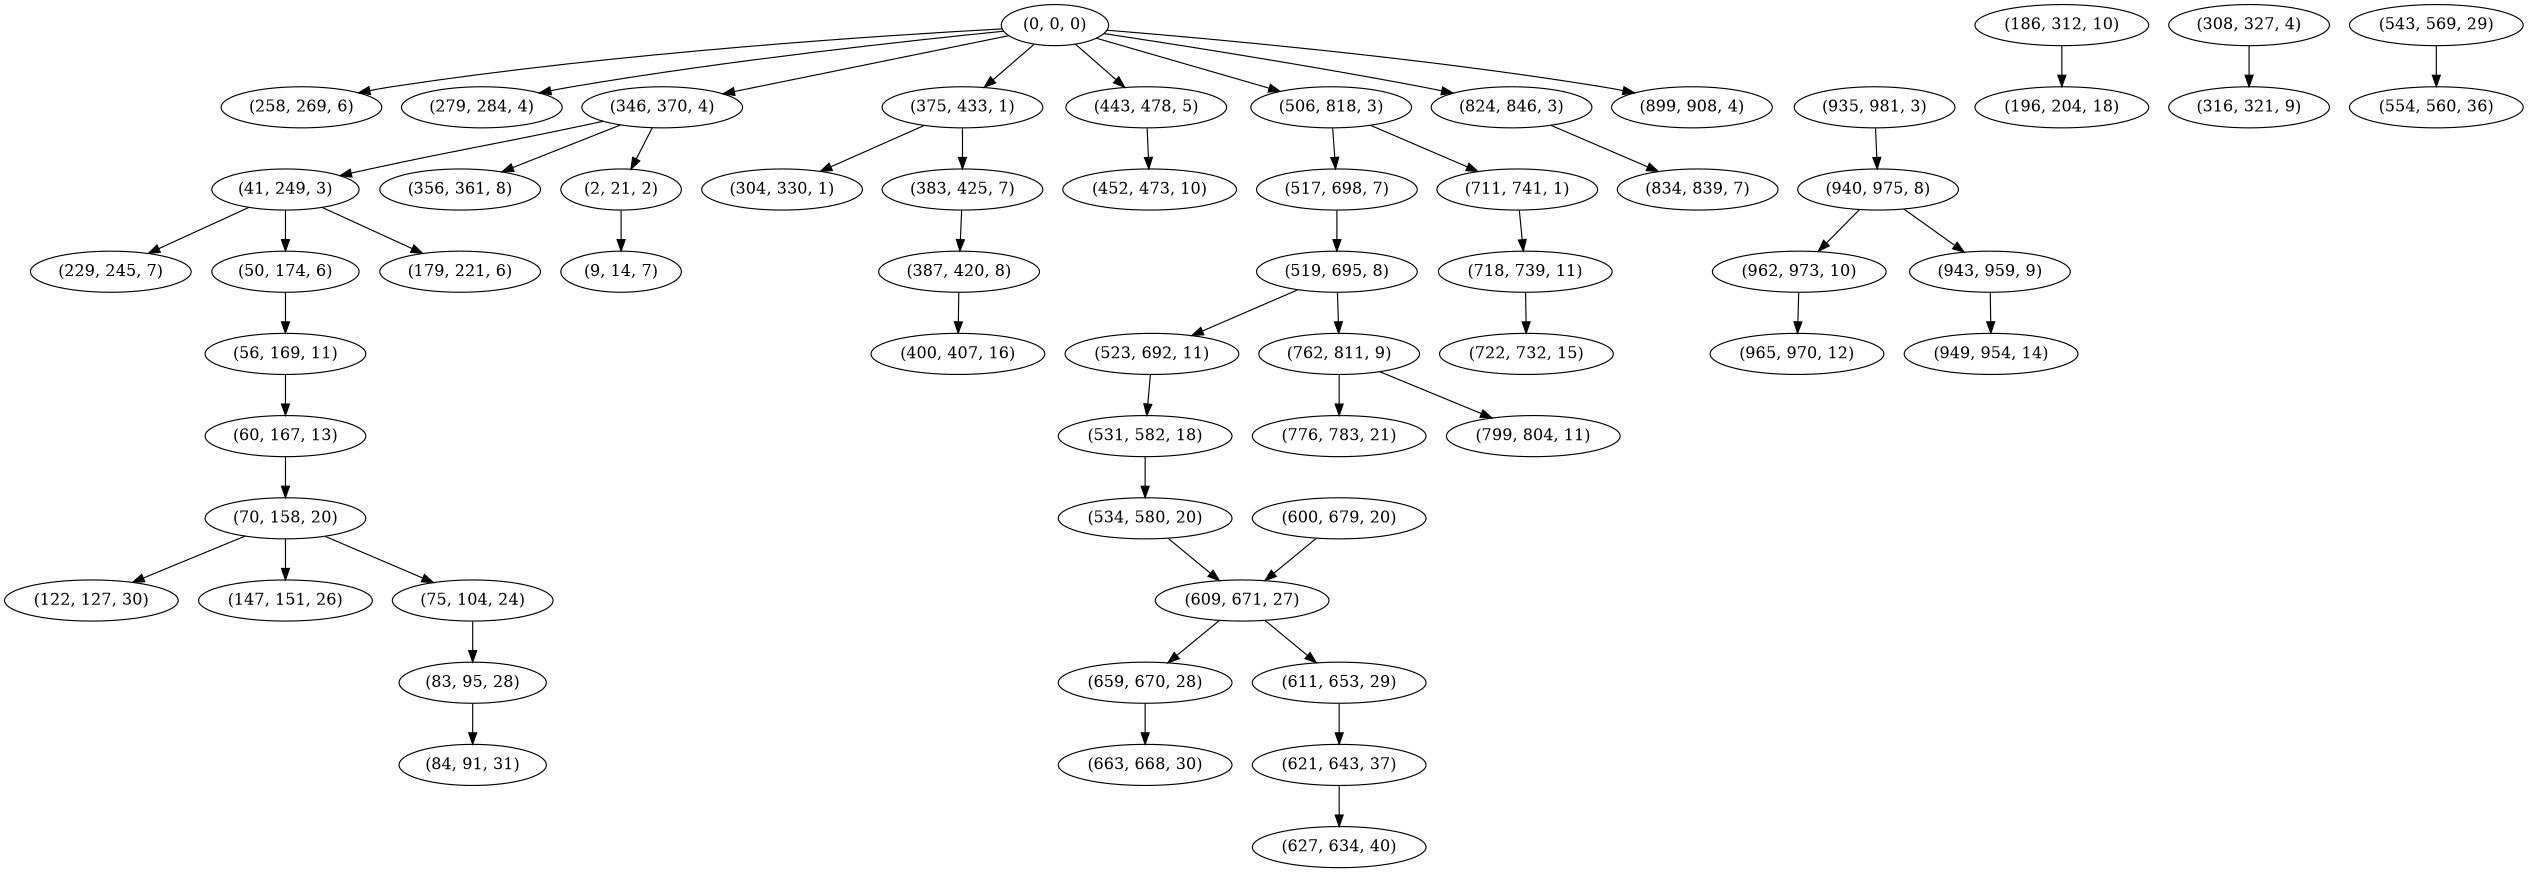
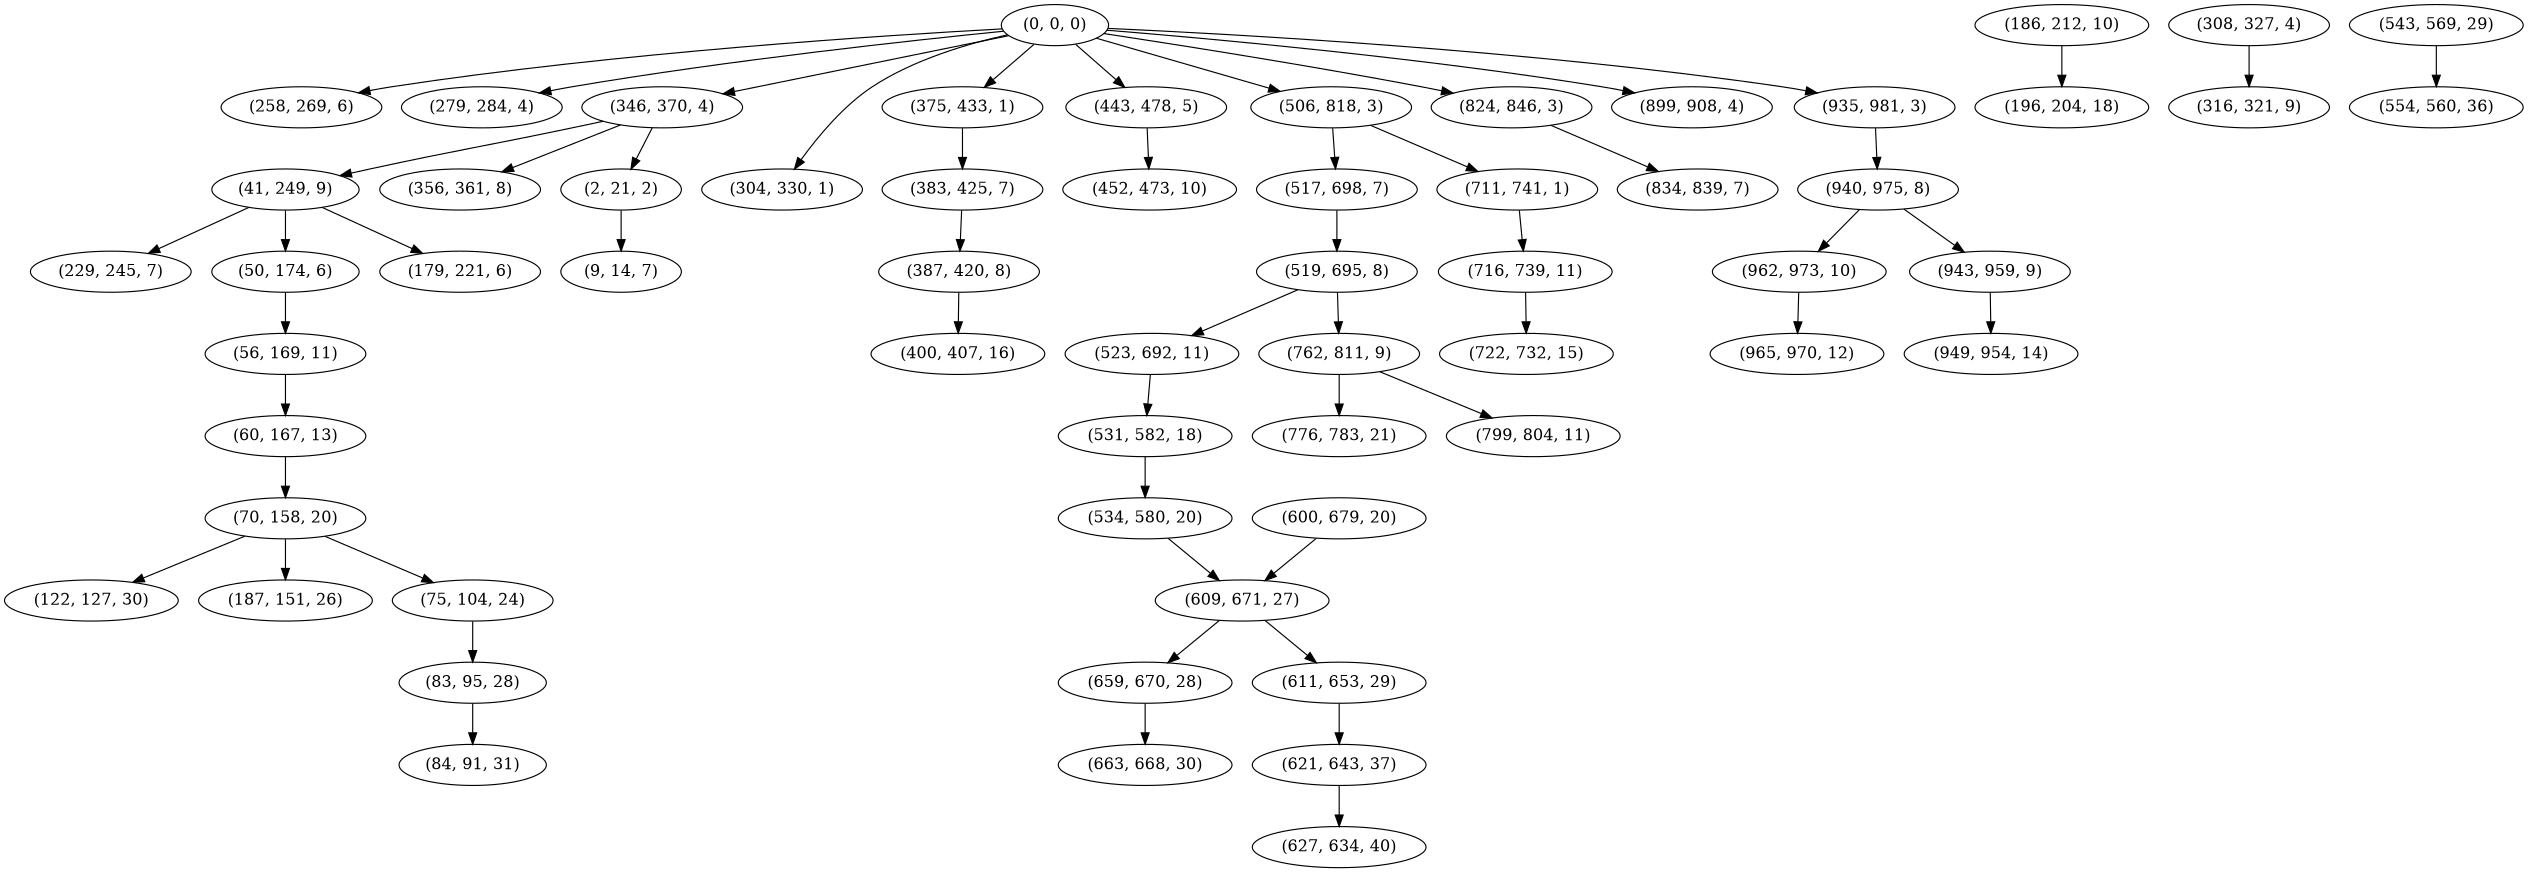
node "(186, 312, 10)": label "(186, 312, 10)" -> "(186, 212, 10)"
edge "(0, 0, 0)" -> "(935, 981, 3)": added
edge "(375, 433, 1)" -> "(304, 330, 1)": now "(0, 0, 0)" -> "(304, 330, 1)"
node "(41, 249, 3)": label "(41, 249, 3)" -> "(41, 249, 9)"
node "(718, 739, 11)": label "(718, 739, 11)" -> "(716, 739, 11)"
node "(147, 151, 26)": label "(147, 151, 26)" -> "(187, 151, 26)"
